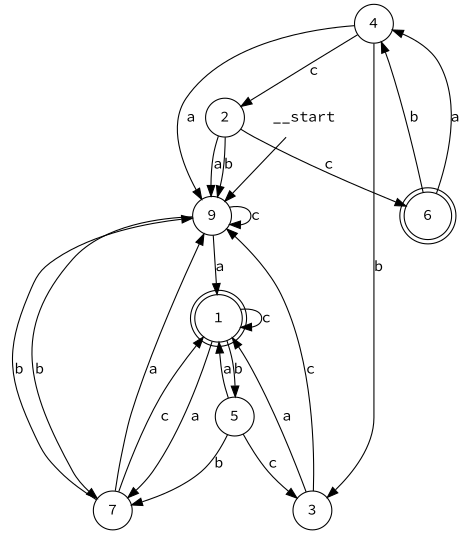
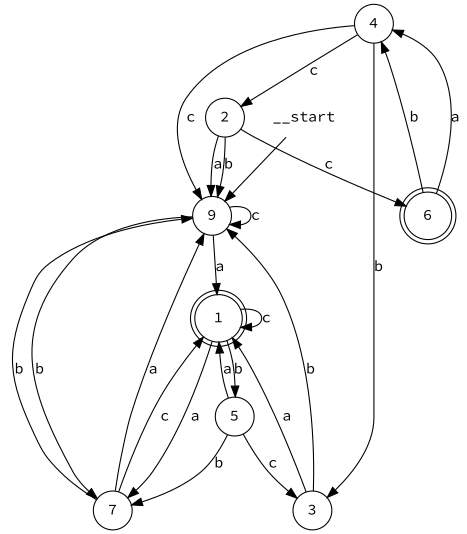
edge "4" -> "9": label "a" -> "c"
edge "3" -> "9": label "c" -> "b"
